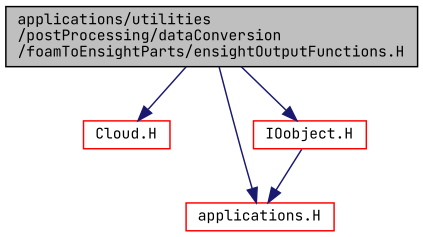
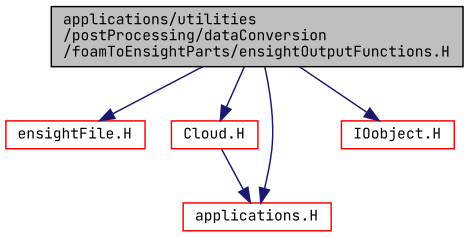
node "ensightFile.H": added
edge "IOobject.H" -> "applications.H": now "Cloud.H" -> "applications.H"
